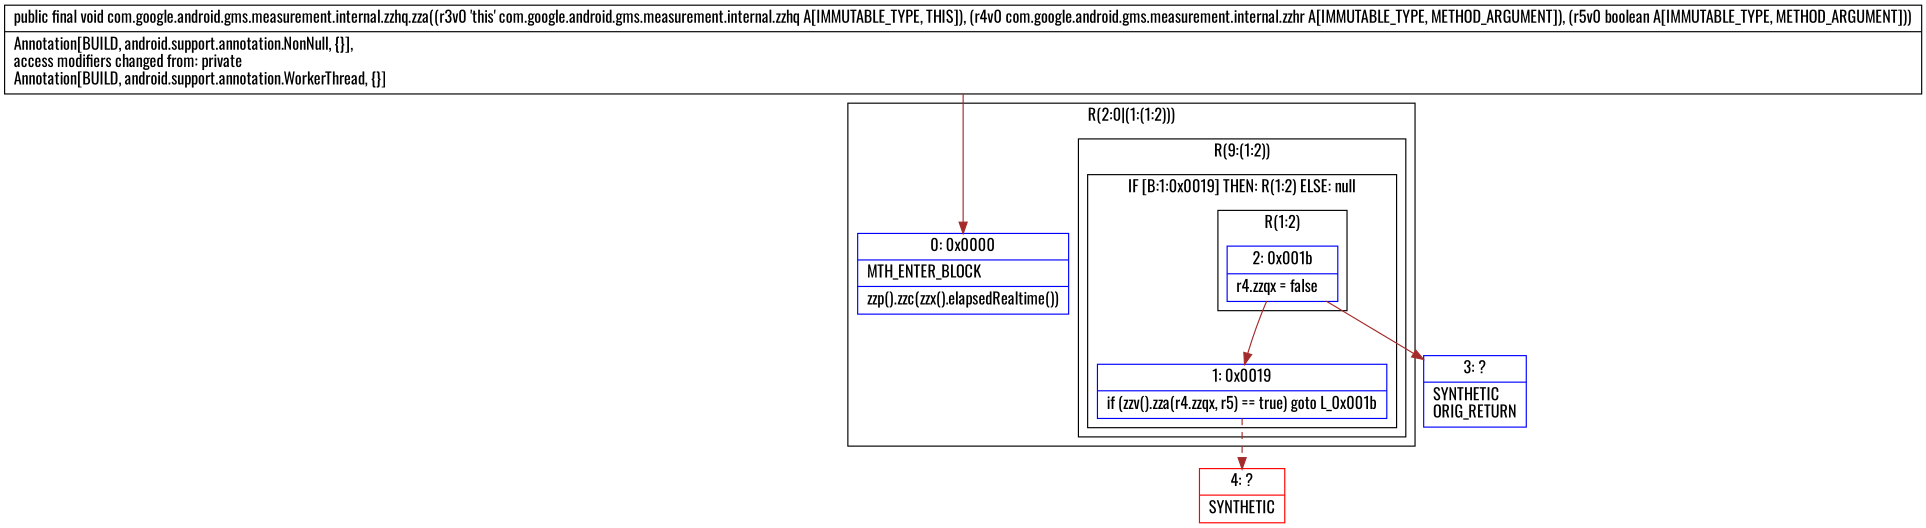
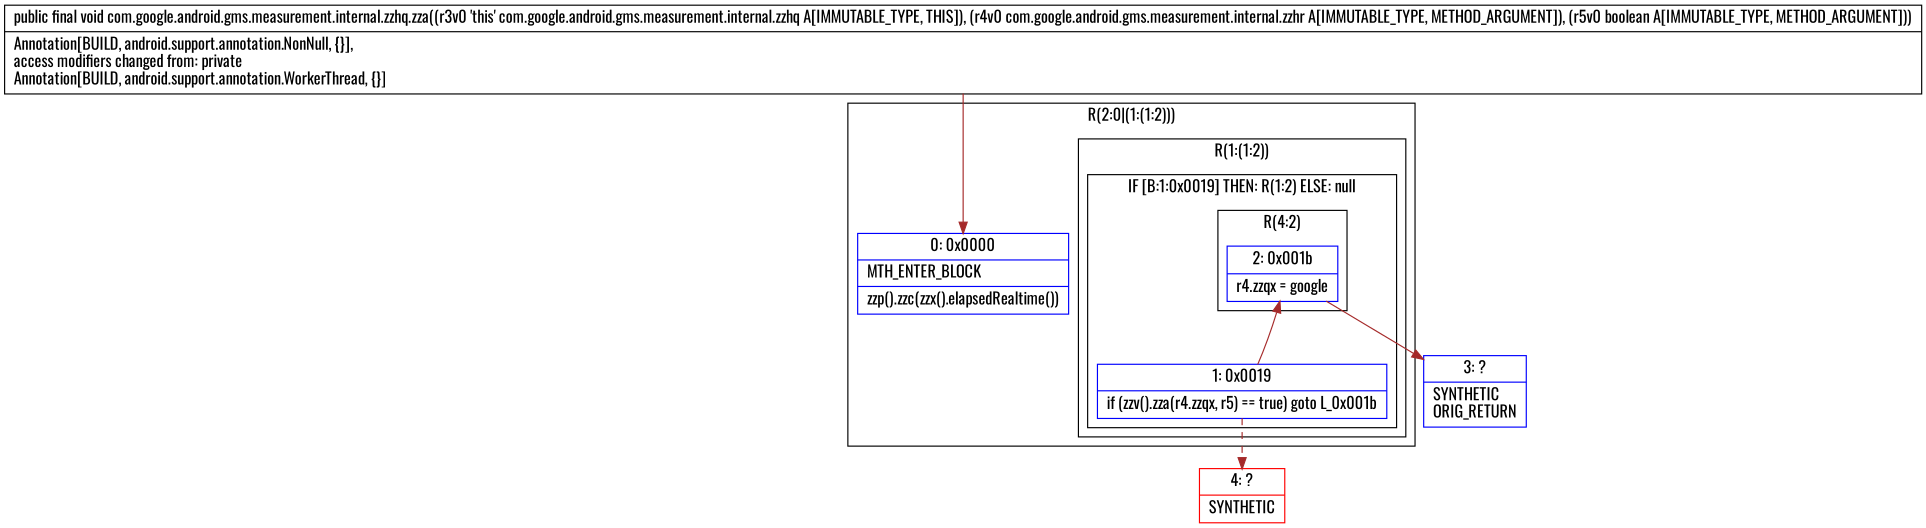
cluster "R(9:(1:2))": label "R(9:(1:2))" -> "R(1:(1:2))"
cluster "R(1:2)": label "R(1:2)" -> "R(4:2)"
node "2: 0x001b": text "r4.zzqx = false" -> "r4.zzqx = google"
edge "2: 0x001b" -> "1: 0x0019": reversed
